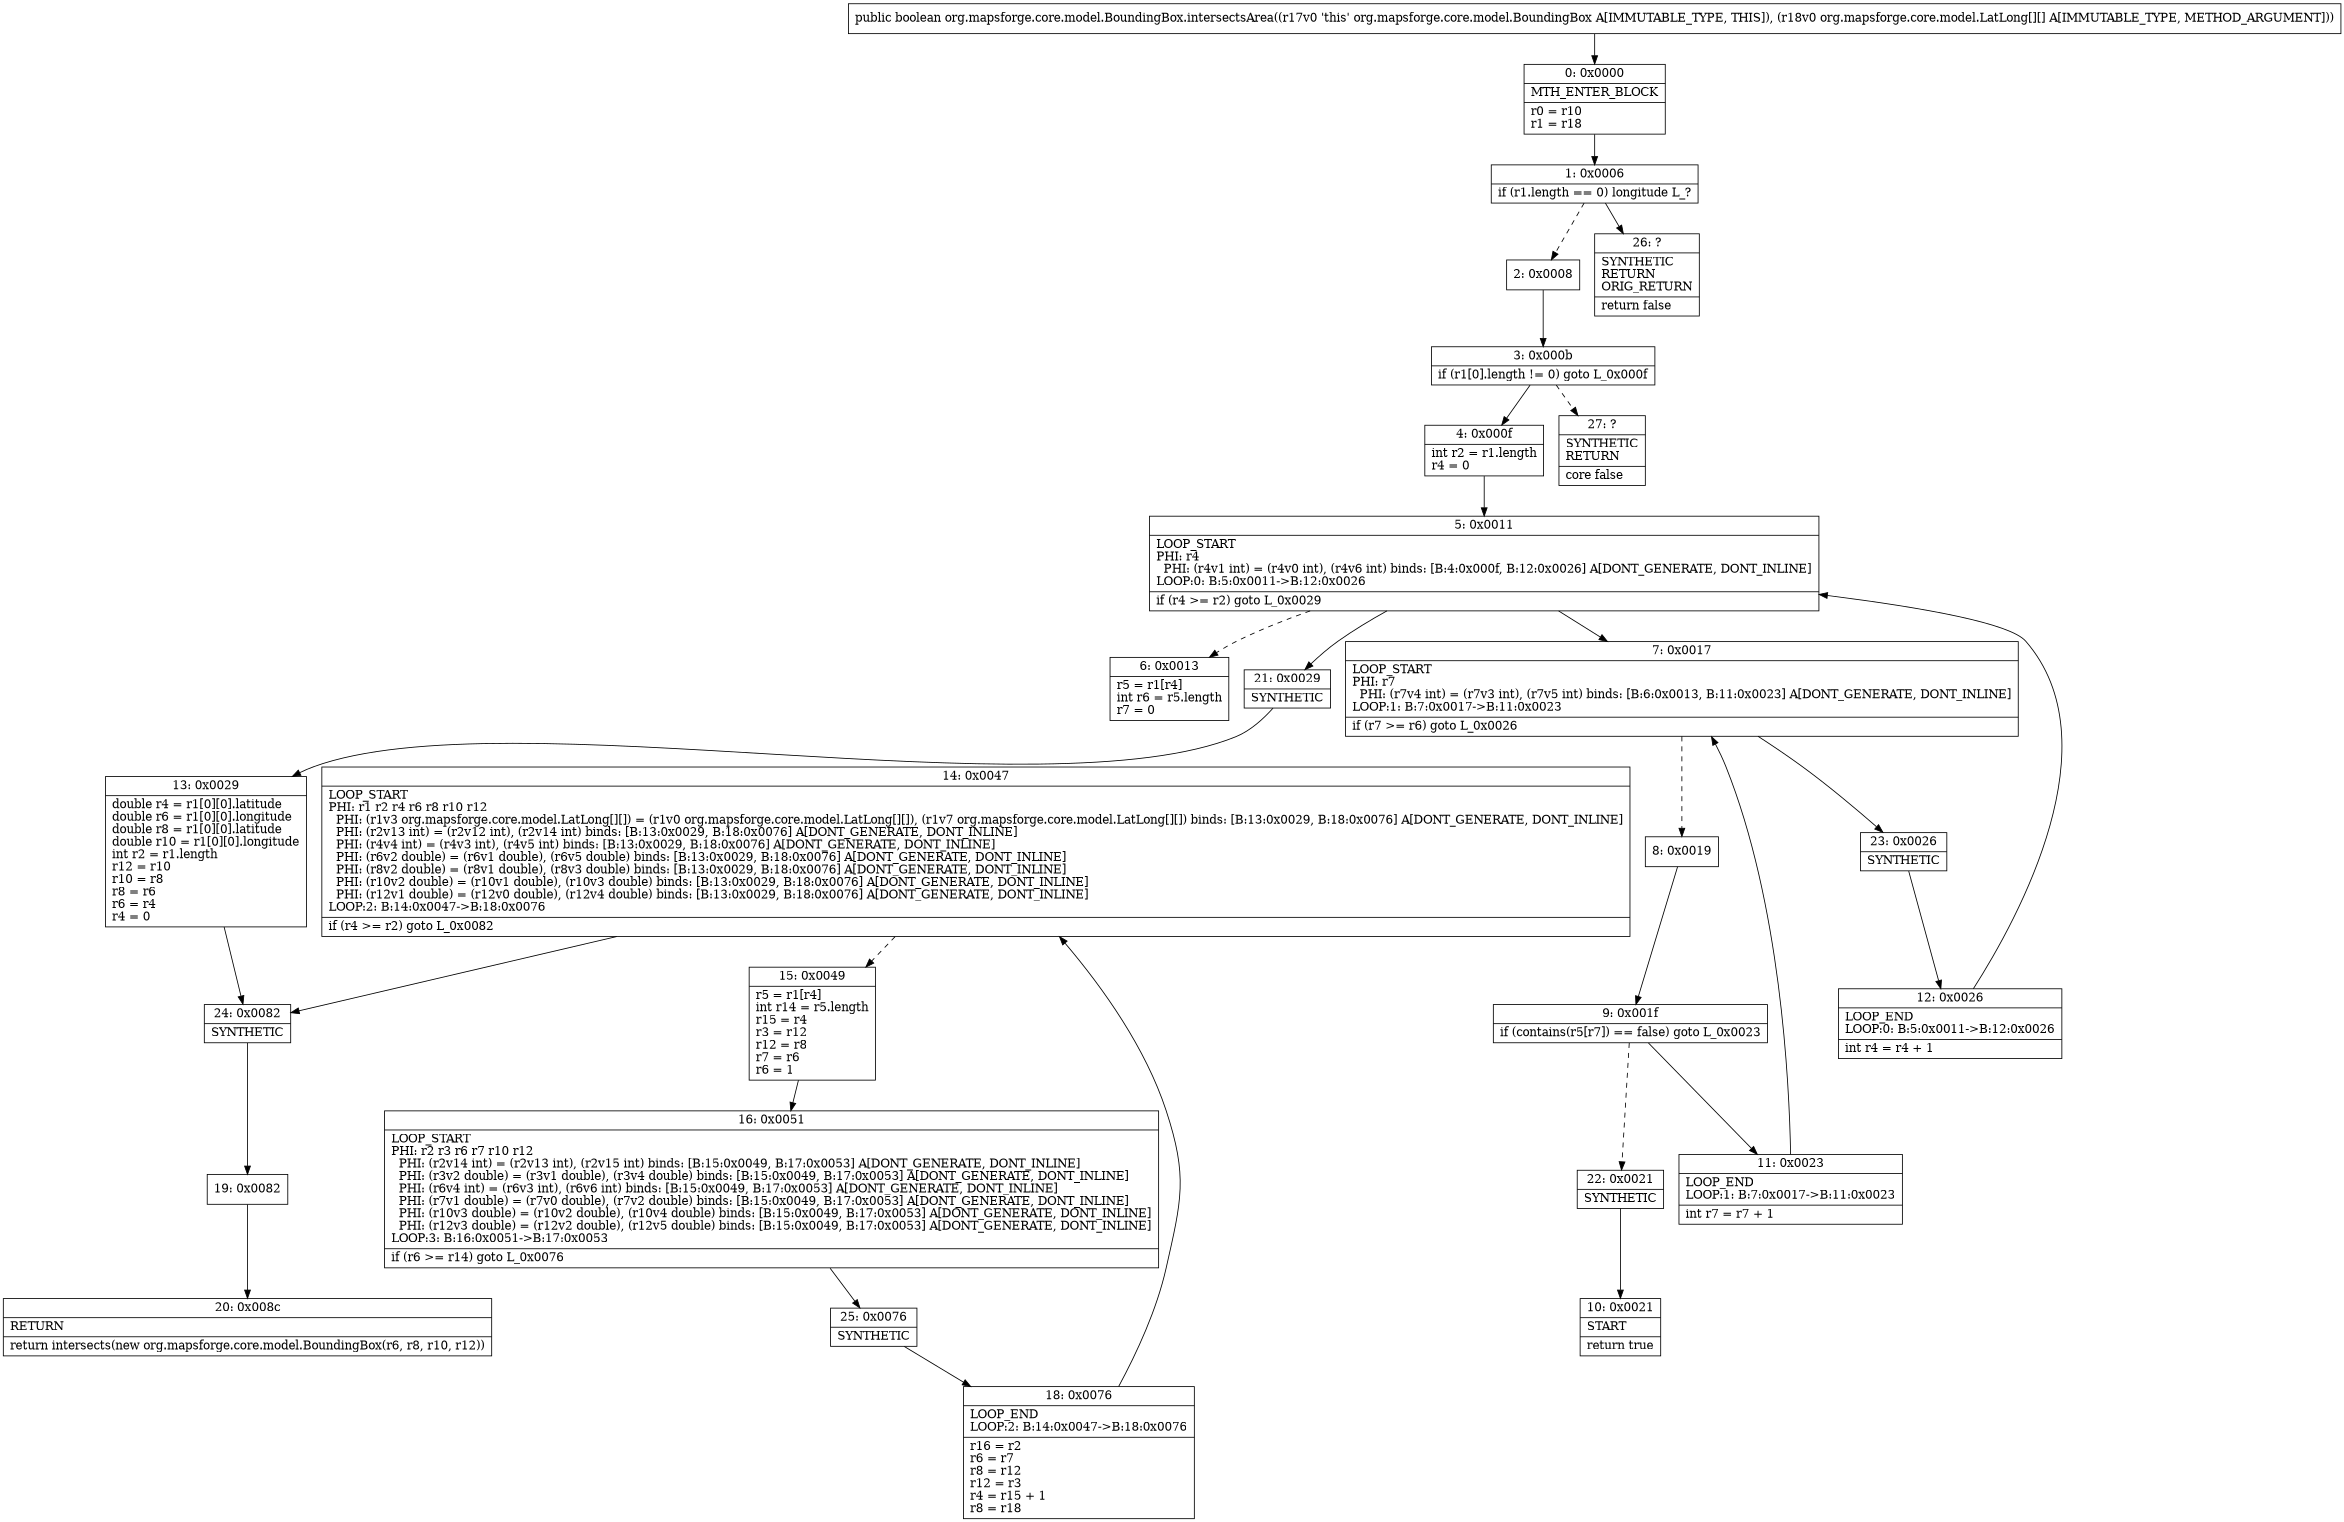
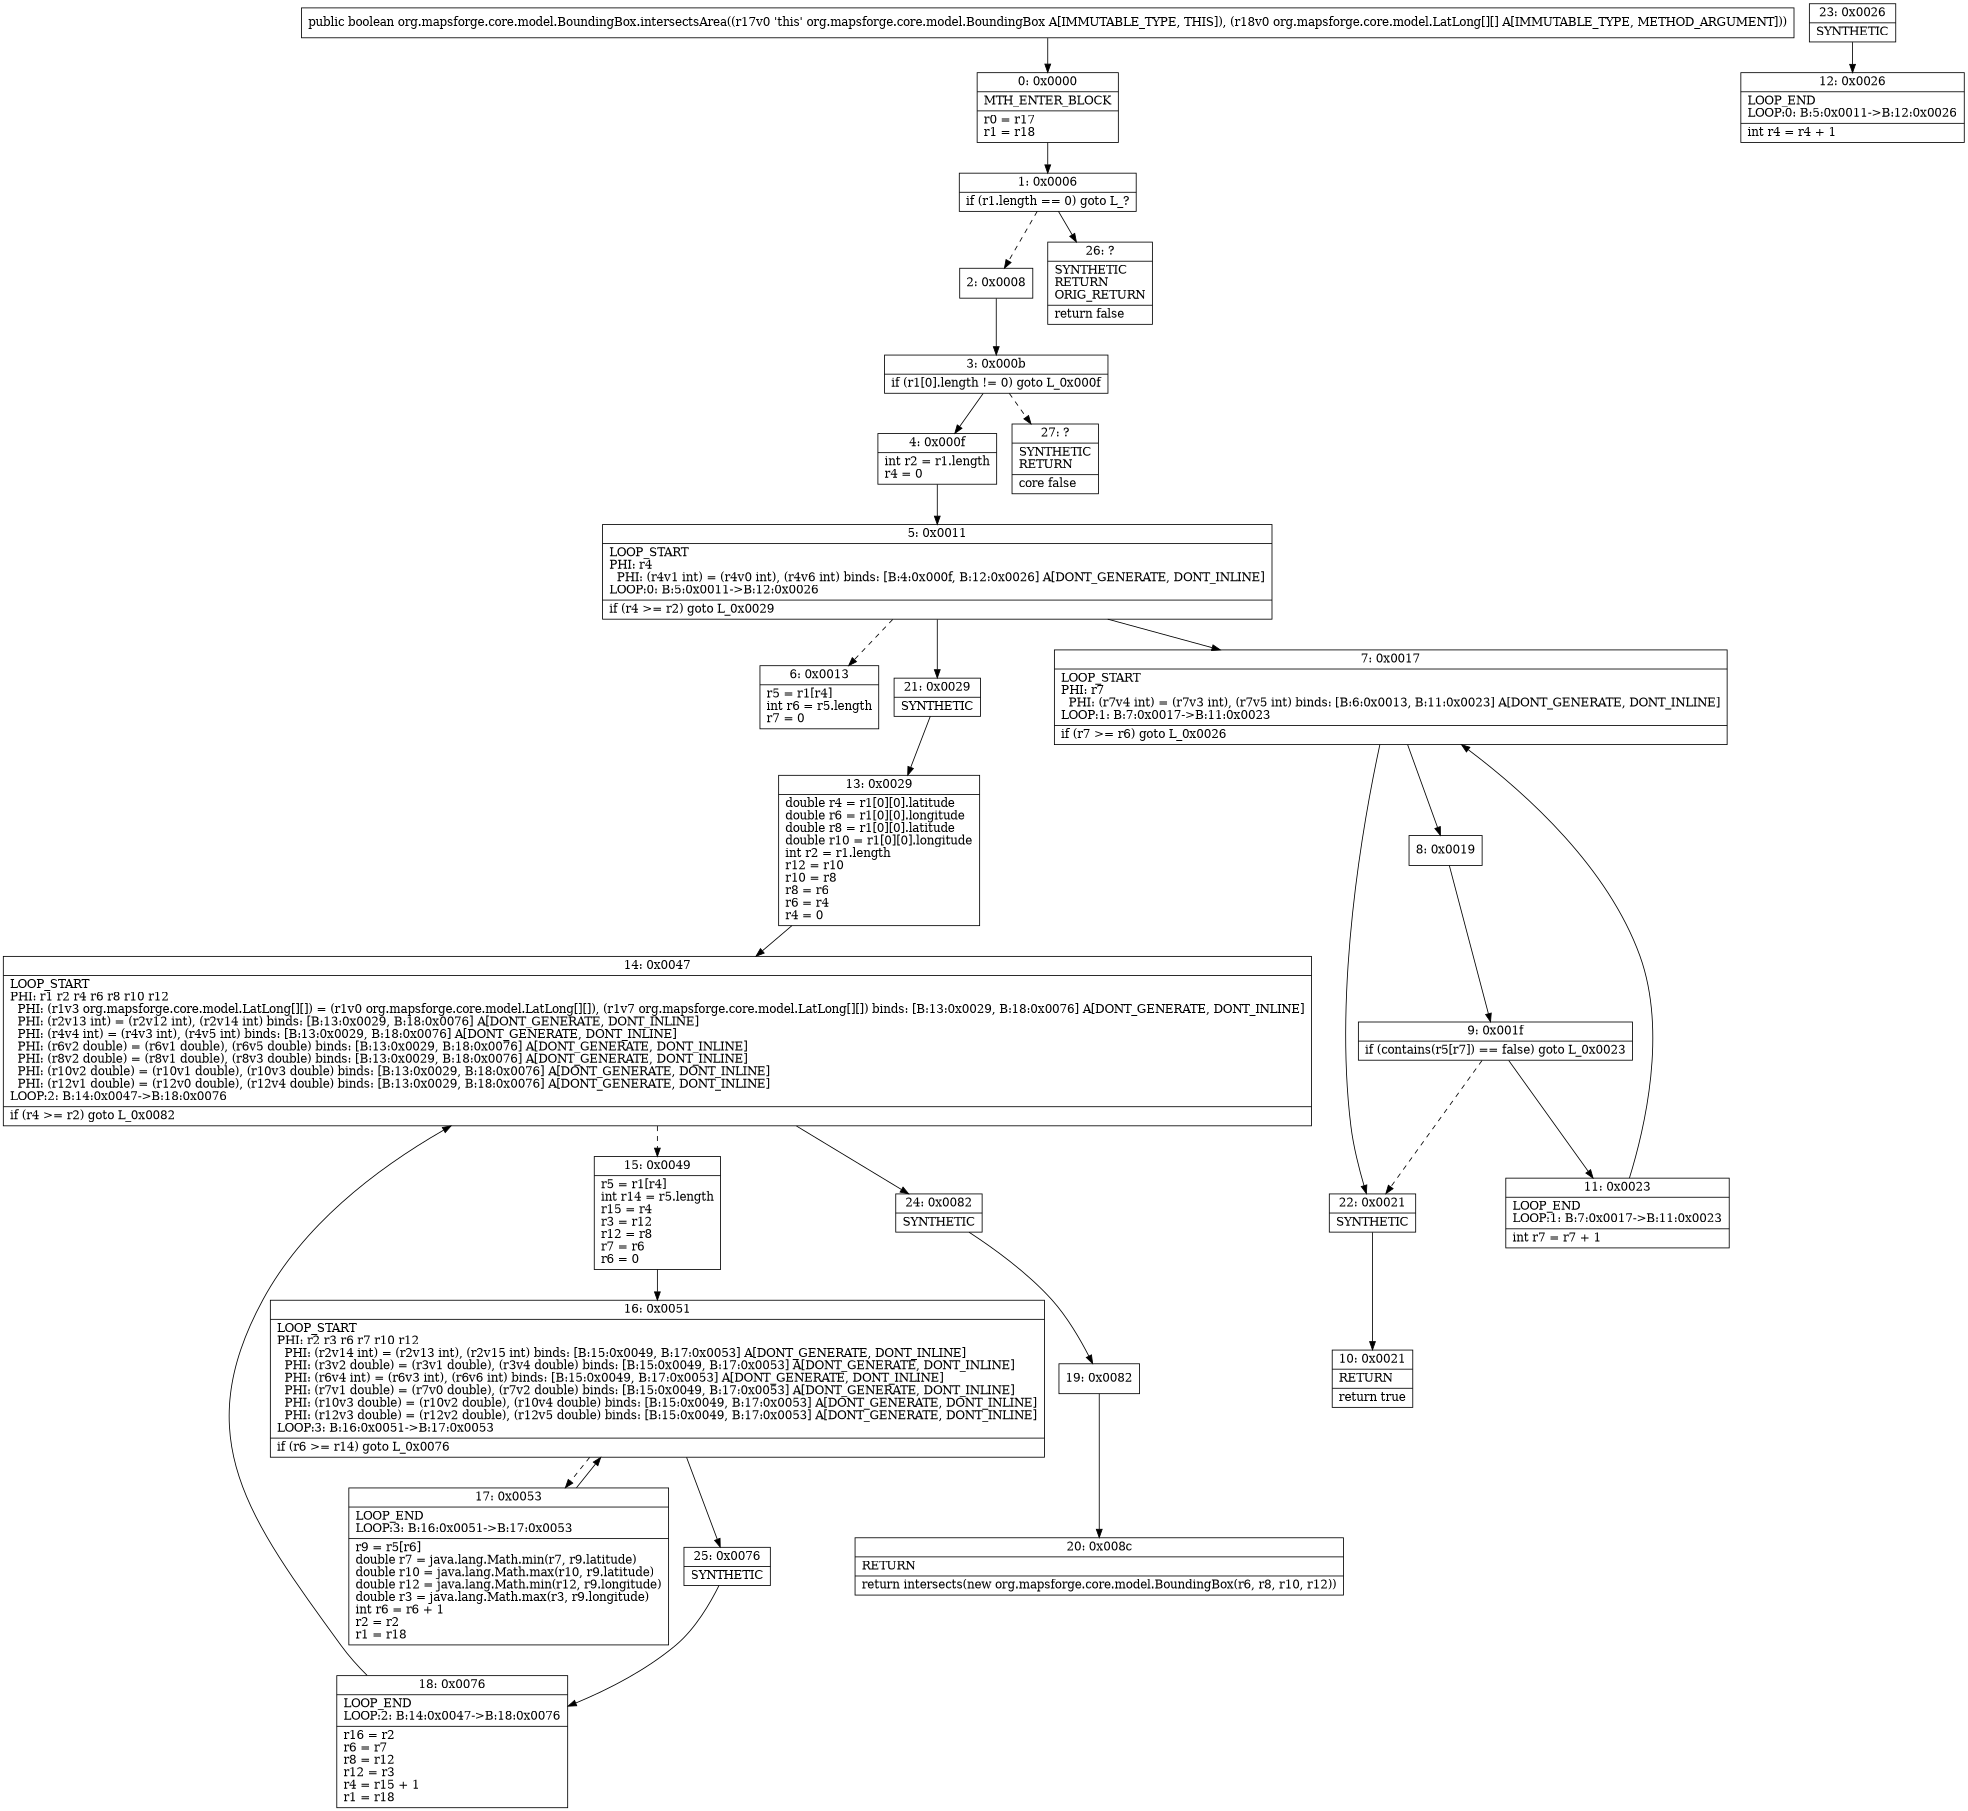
node "0: 0x0000": text "r0 = r10" -> "r0 = r17"
node "1: 0x0006": text "if (r1.length == 0) longitude L_?" -> "if (r1.length == 0) goto L_?"
edge "12: 0x0026" -> "5: 0x0011": removed
edge "7: 0x0017" -> "23: 0x0026": now "7: 0x0017" -> "22: 0x0021"
edge "7: 0x0017" -> "8: 0x0019": style dashed -> solid
edge "13: 0x0029" -> "24: 0x0082": now "13: 0x0029" -> "14: 0x0047"
node "15: 0x0049": text "r6 = 1" -> "r6 = 0"
node "10: 0x0021": text "START" -> "RETURN"
node "18: 0x0076": text "r8 = r18" -> "r1 = r18"
node "17: 0x0053": added
